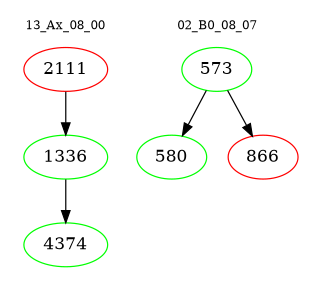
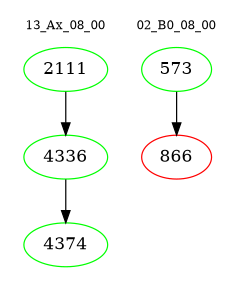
cluster "02_B0_08_07": label "02_B0_08_07" -> "02_B0_08_00"
node "2111": color red -> green
node "1336": label "1336" -> "4336"
node "580": removed
